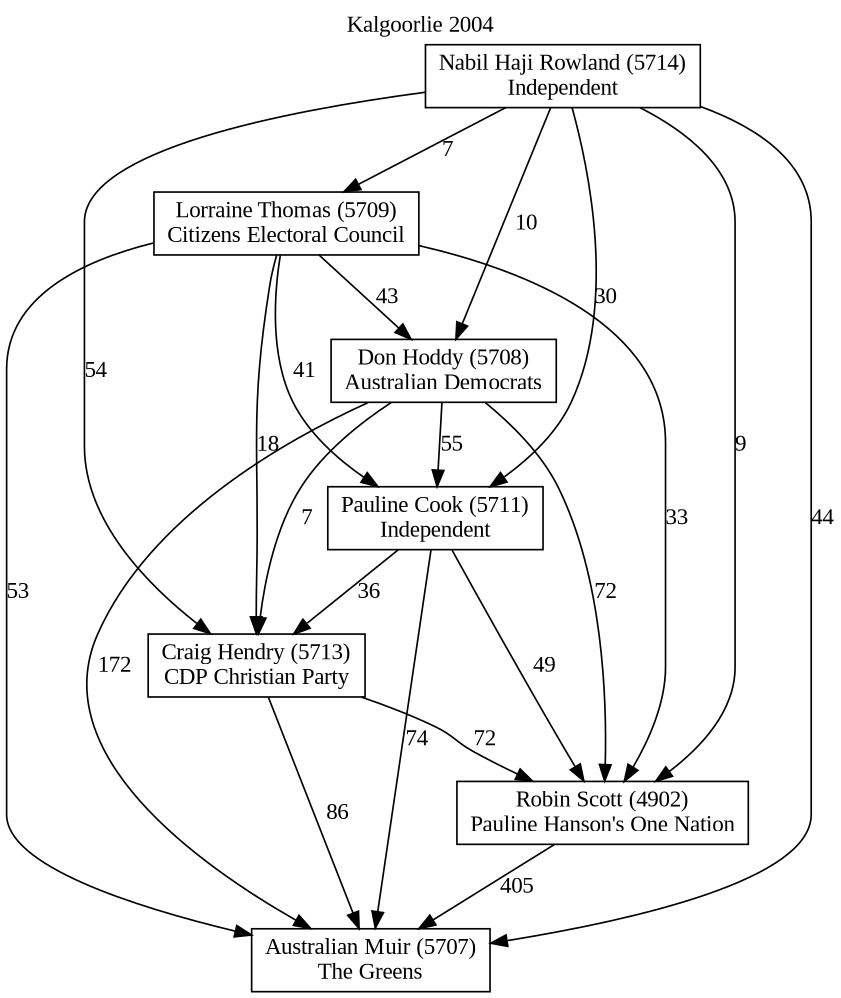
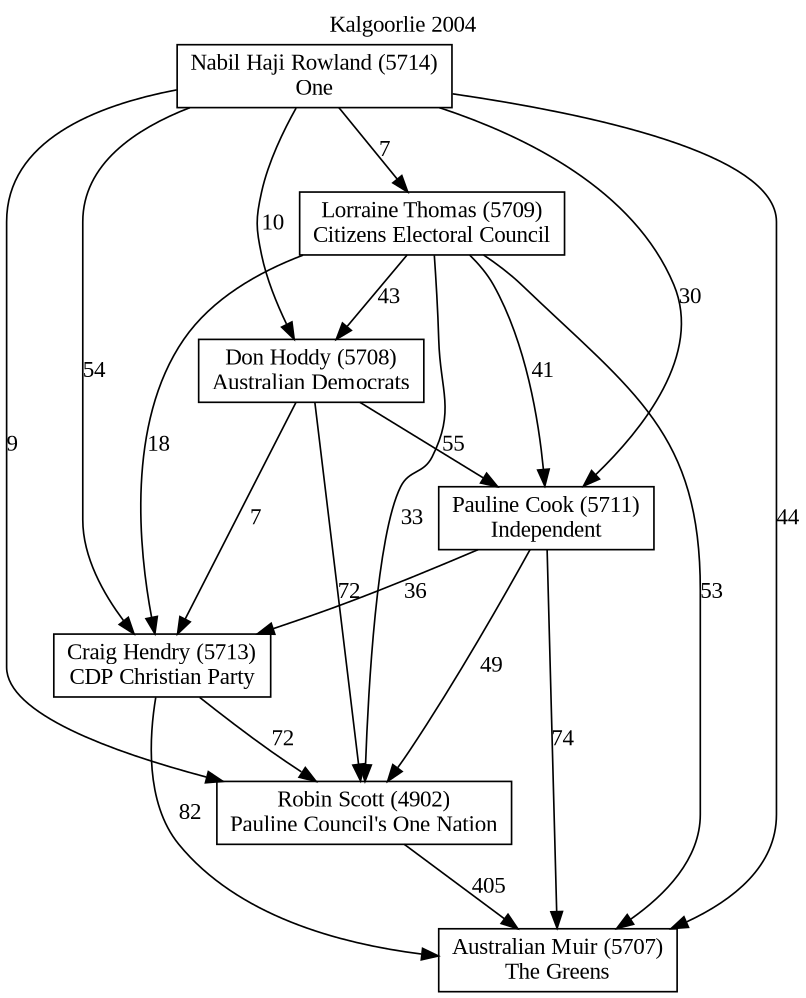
node "Nabil Haji Rowland (5714) Independent": label "Nabil Haji Rowland (5714) Independent" -> "Nabil Haji Rowland (5714) One"
edge "Don Hoddy (5708) Australian Democrats" -> "Australian Muir (5707) The Greens": removed, label "172"
edge "Craig Hendry (5713) CDP Christian Party" -> "Australian Muir (5707) The Greens": label "86" -> "82"
node "Robin Scott (4902) Pauline Hanson's One Nation": label "Robin Scott (4902) Pauline Hanson's One Nation" -> "Robin Scott (4902) Pauline Council's One Nation"
